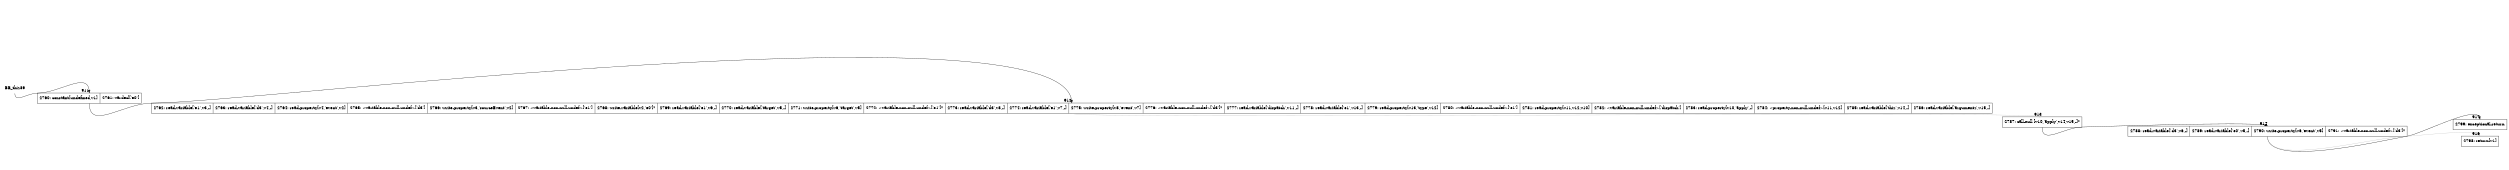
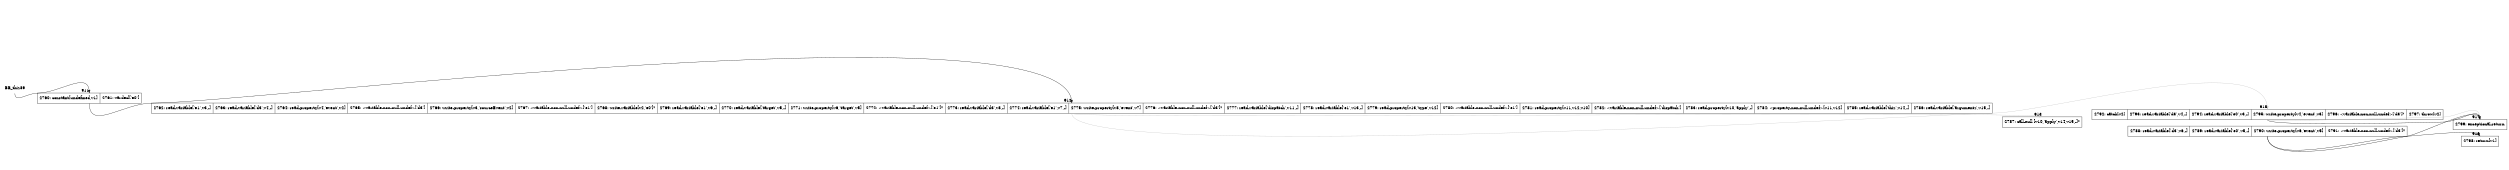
node "2792: catch[v2]": added
edge "2787: call-null [v10,'apply',v14,v15,-]*" -> "2788: read-variable['d3',v6,-]": removed
edge "2788: read-variable['d3',v6,-]" -> "2798: return[v1]": color gray -> black
